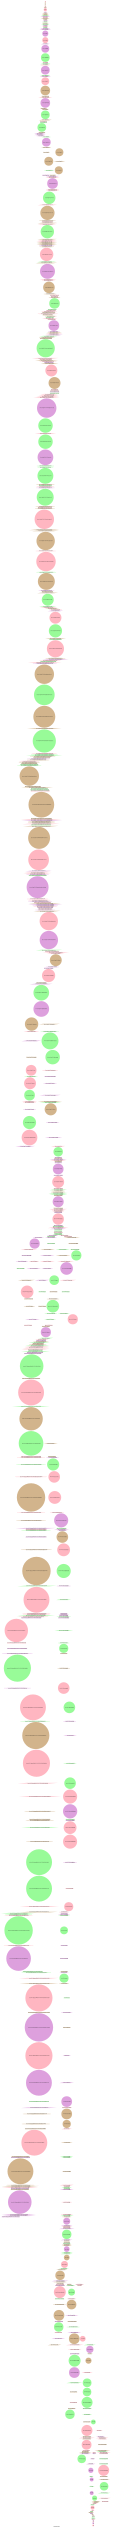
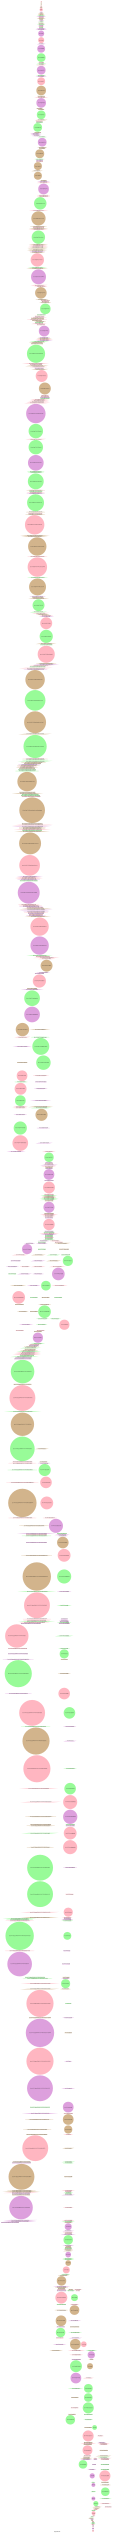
node "58, 109: 0 1 2 3 12 13 14 15 24 25 32 33 40 41 46 47 66 67": added
